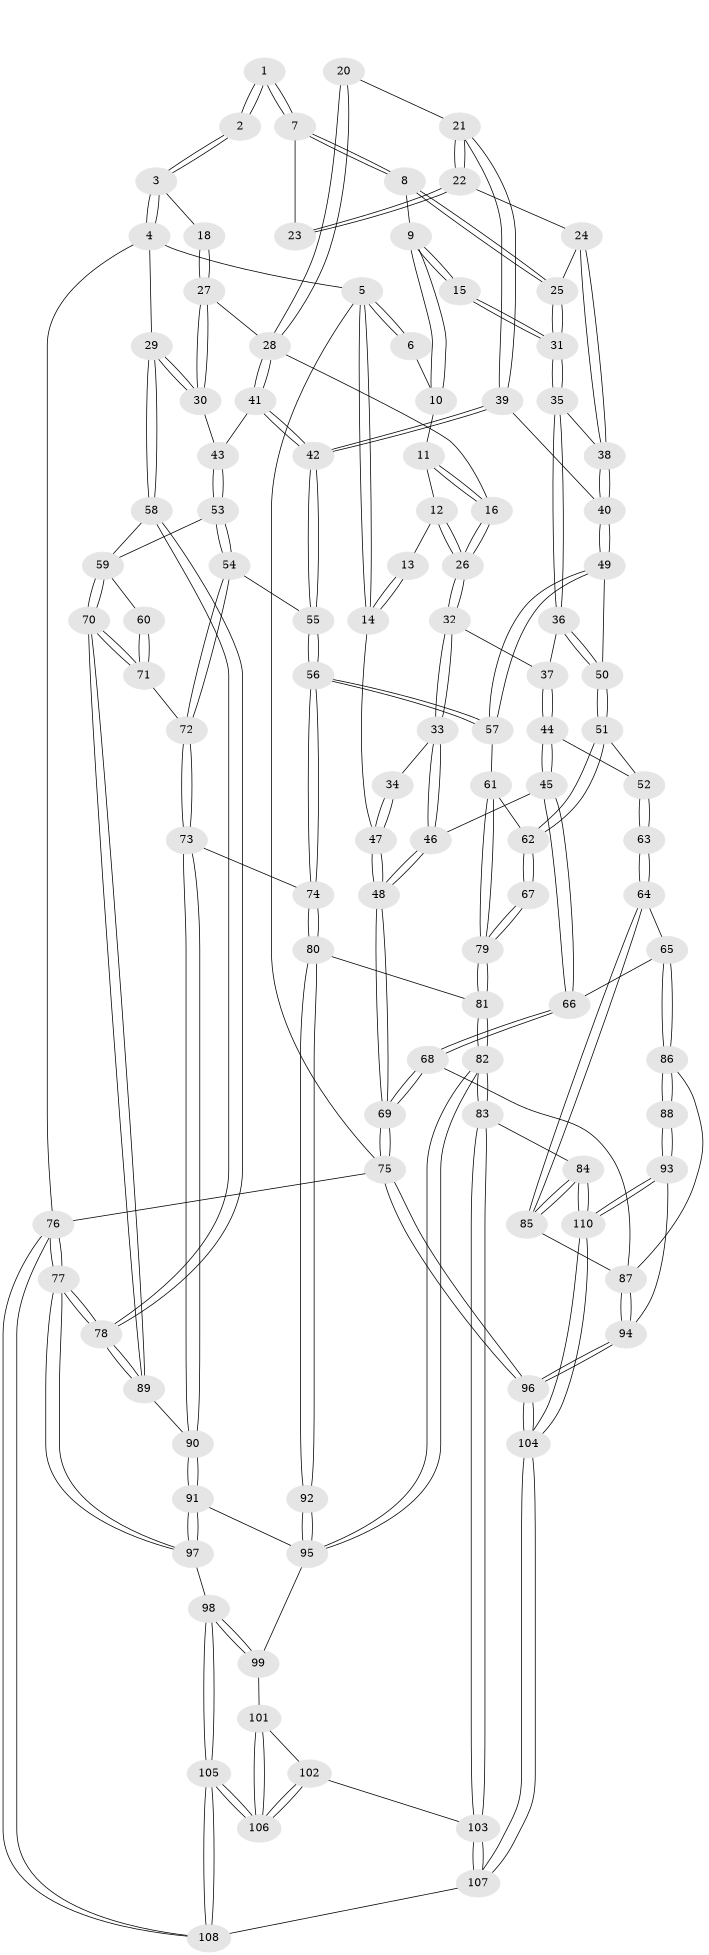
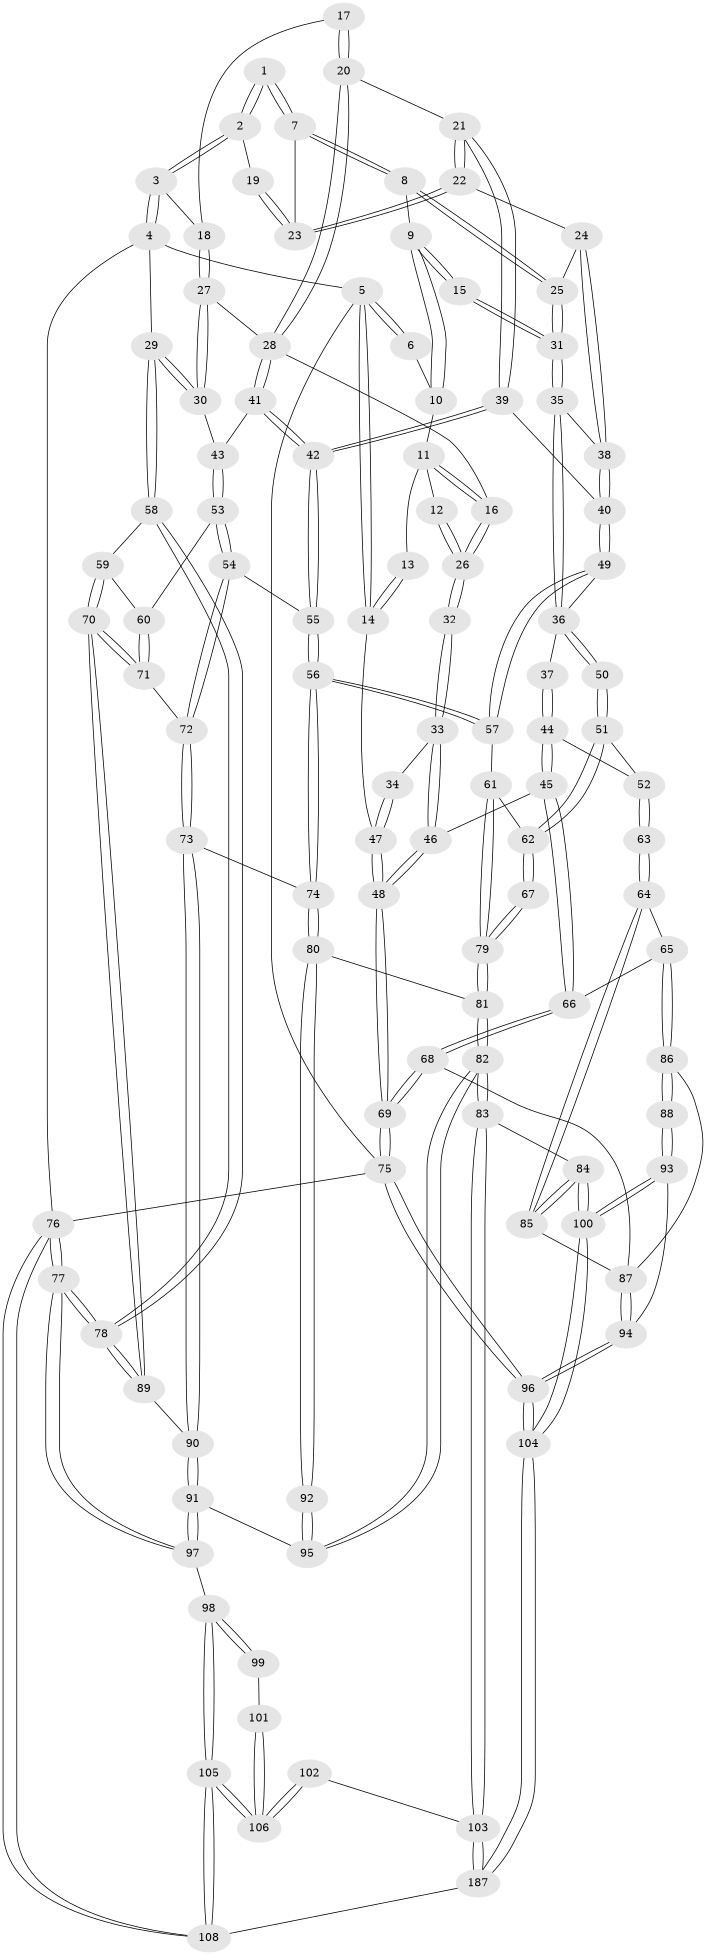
node "17": added
node "19": added
edge "12" -- "13": now "11" -- "13"
edge "53" -- "59": now "53" -- "60"
edge "49" -- "50": now "49" -- "36"
edge "32" -- "37": removed
node "110": label "110" -> "100"
edge "95" -- "99": removed
edge "101" -- "102": removed
node "107": label "107" -> "187"
